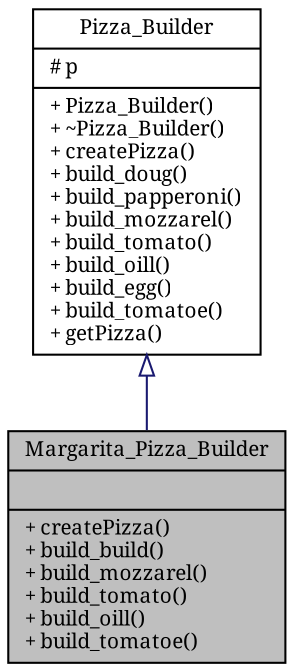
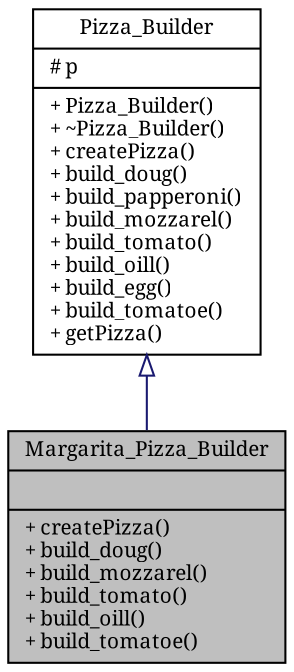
node "Margarita_Pizza_Builder": text "+ build_build()" -> "+ build_doug()"
